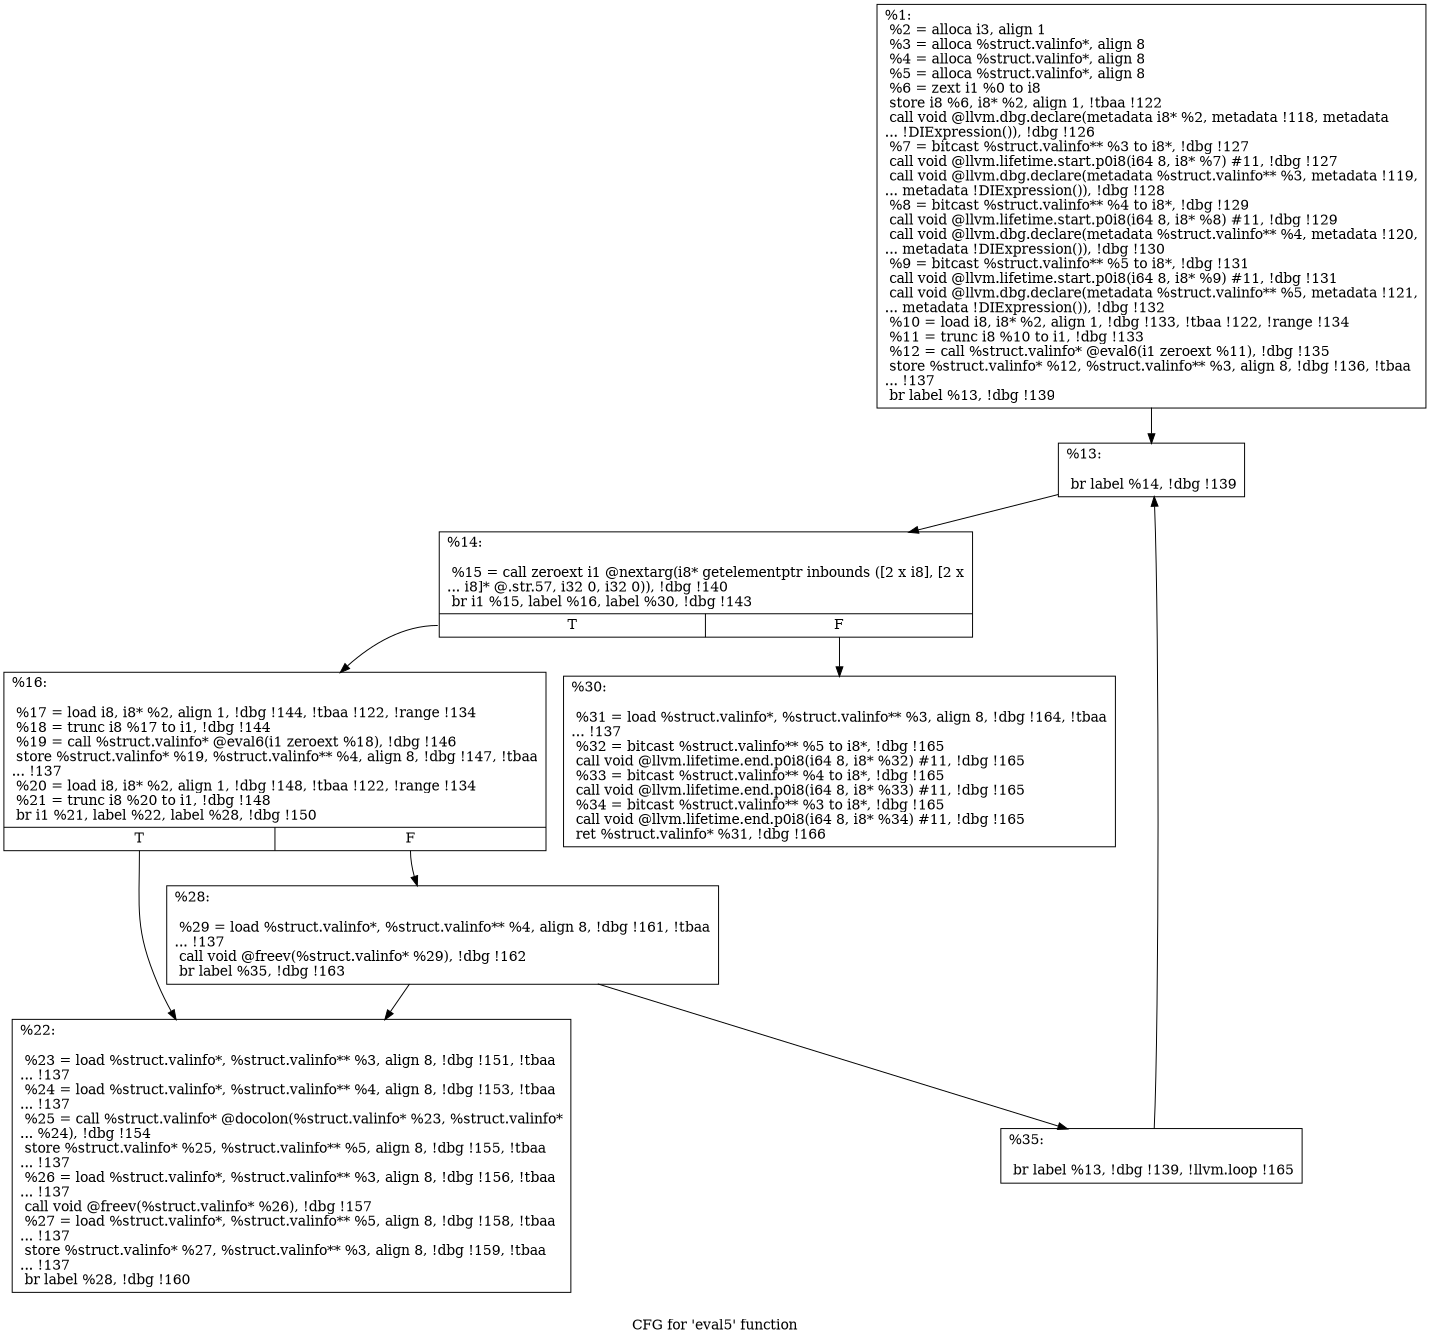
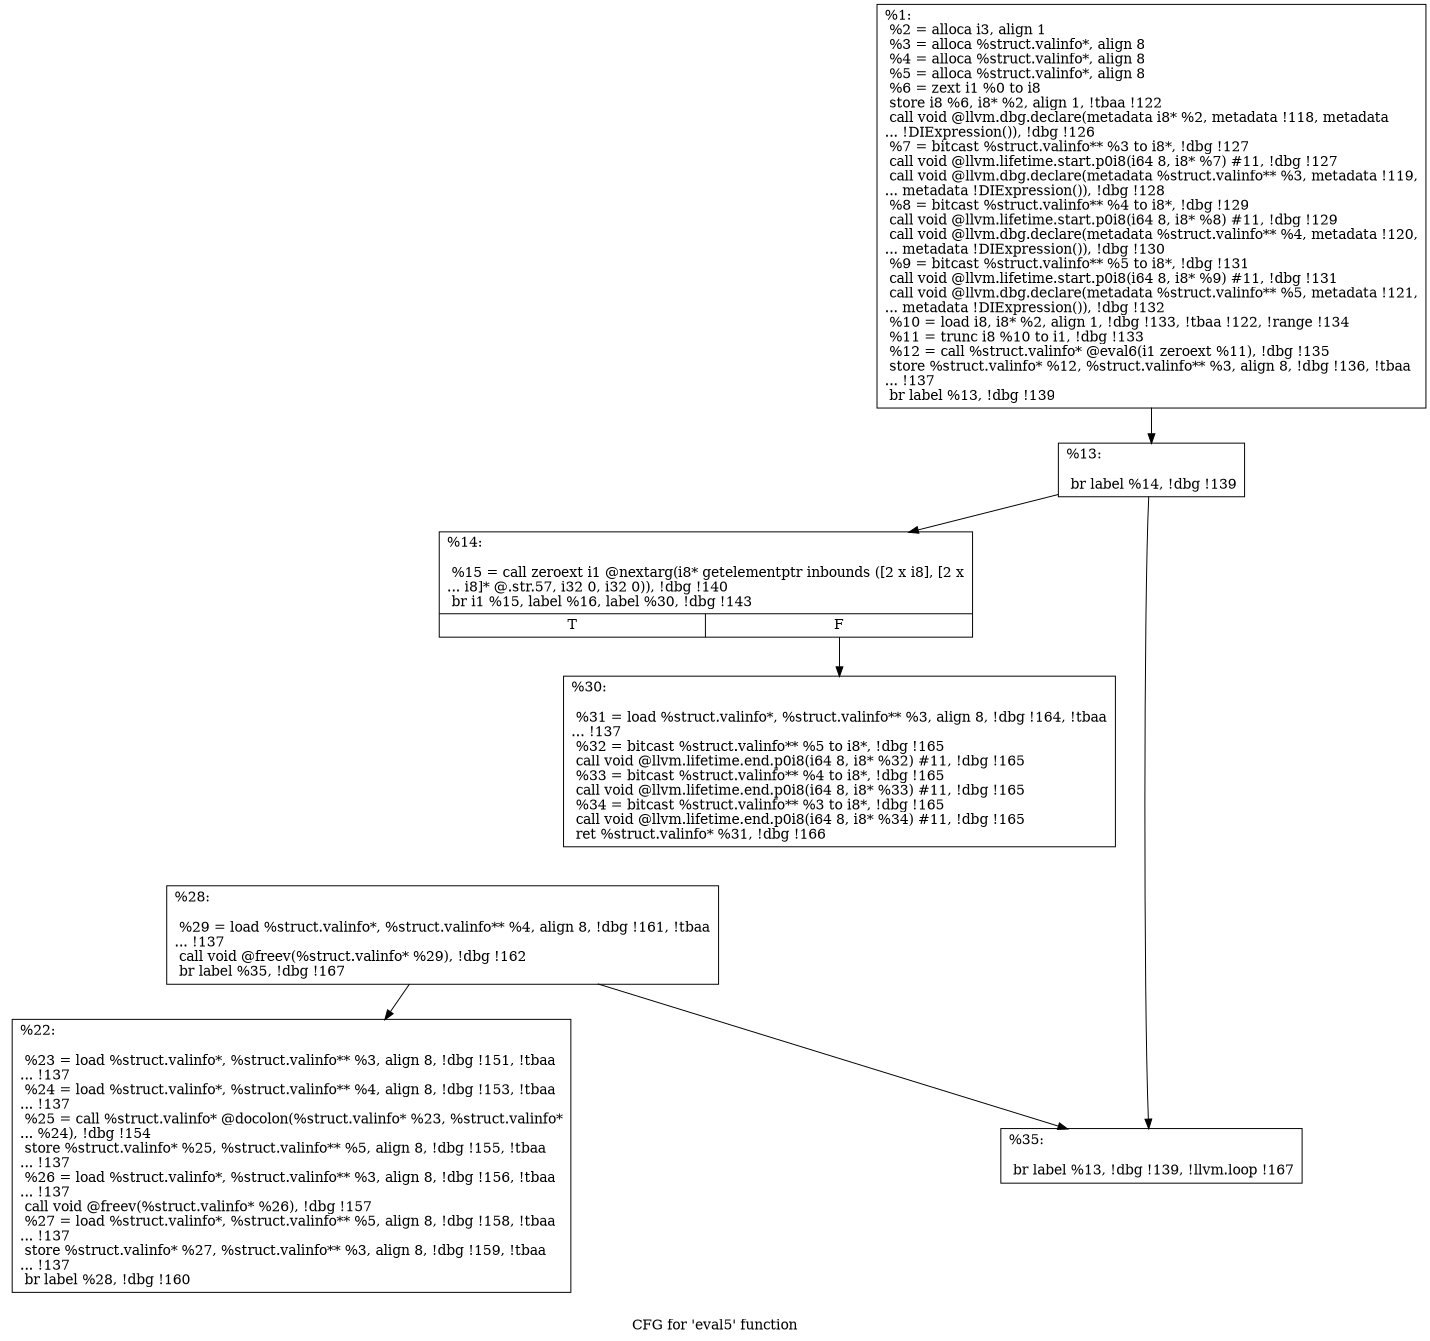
node "%16:": removed
edge "%35:" -> "%13:": reversed
node "%28:": text "br label %35, !dbg !163" -> "br label %35, !dbg !167"
node "%35:": text "br label %13, !dbg !139, !llvm.loop !165" -> "br label %13, !dbg !139, !llvm.loop !167"
